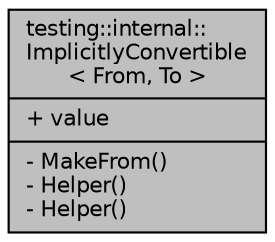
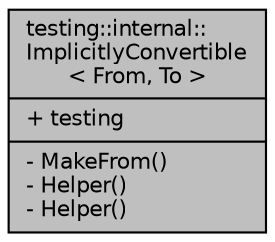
node "testing::internal::": text "+ value" -> "+ testing"
